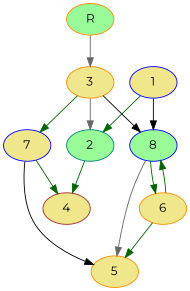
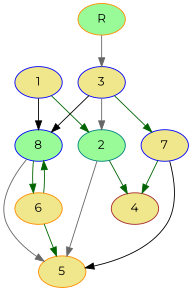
node "3": color darkorange -> blue
edge "2" -> "5": added
